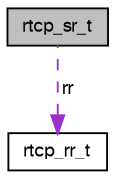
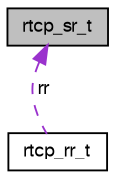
edge "rtcp_sr_t" -> "rtcp_rr_t": reversed
